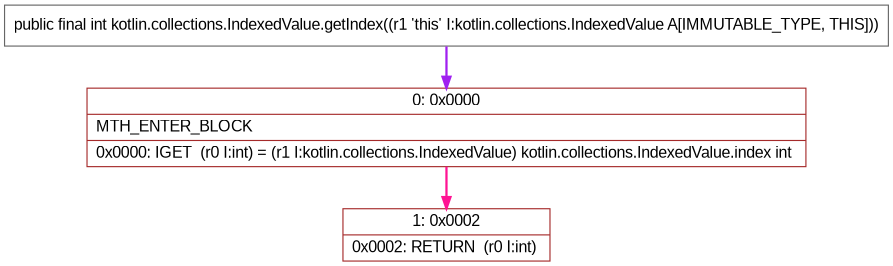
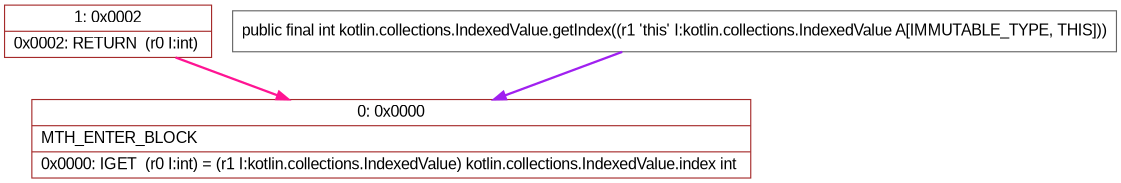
edge "0: 0x0000" -> "1: 0x0002": reversed
